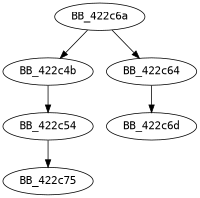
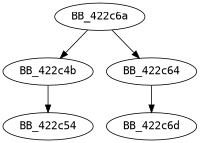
node "BB_422c75": removed
